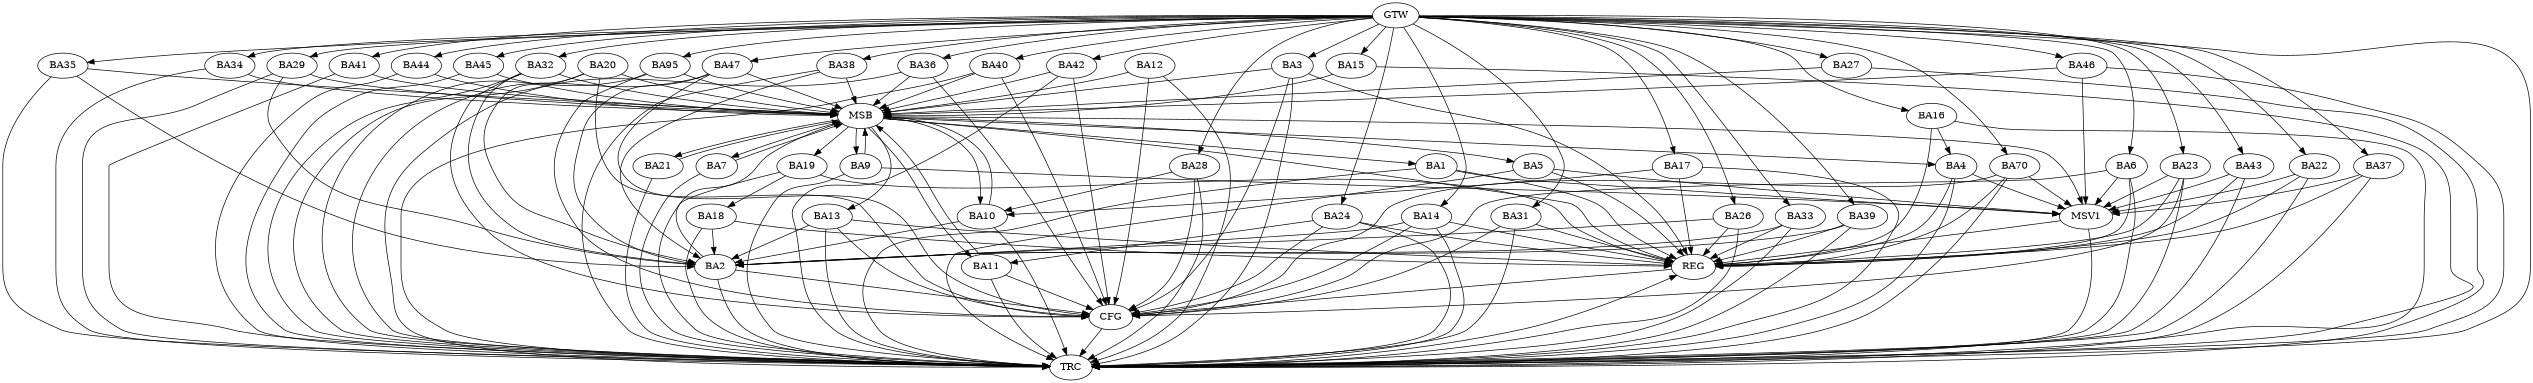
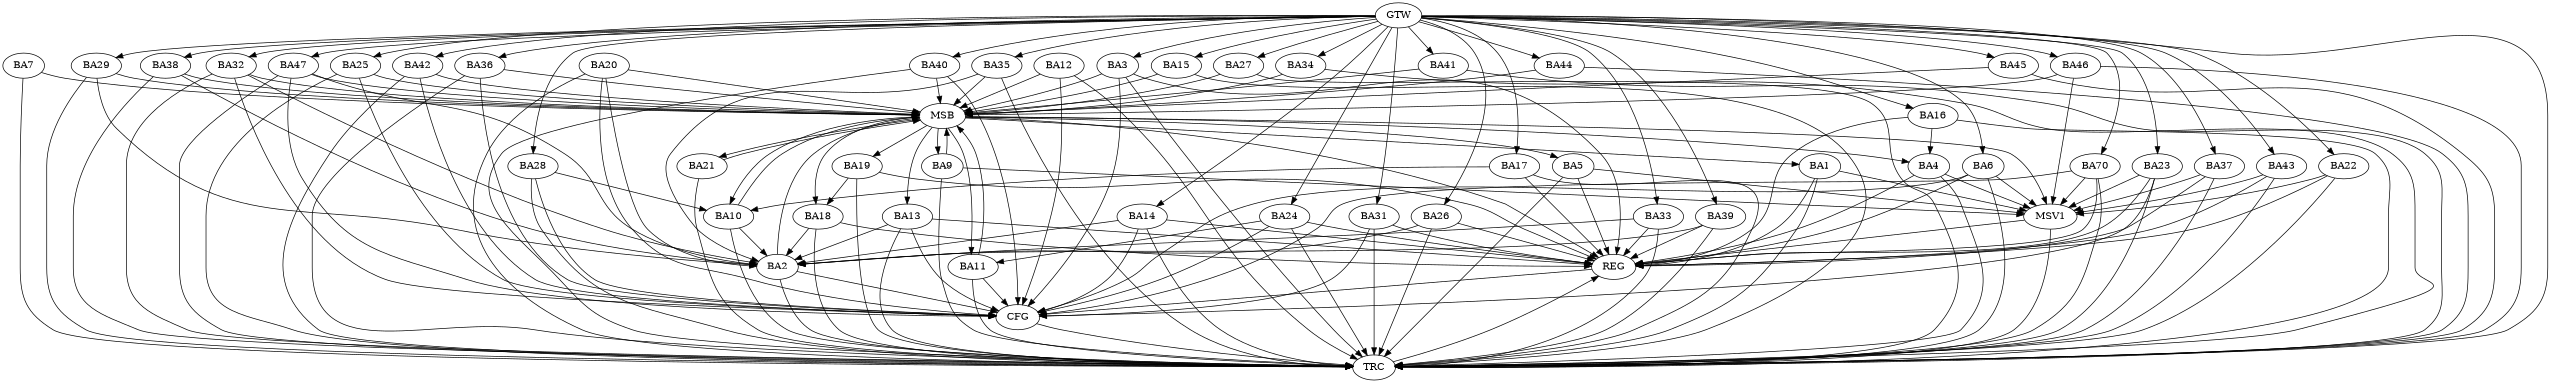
node "BA95": label "BA95" -> "BA25"
edge "MSB" -> "BA7": now "MSB" -> "BA18"
